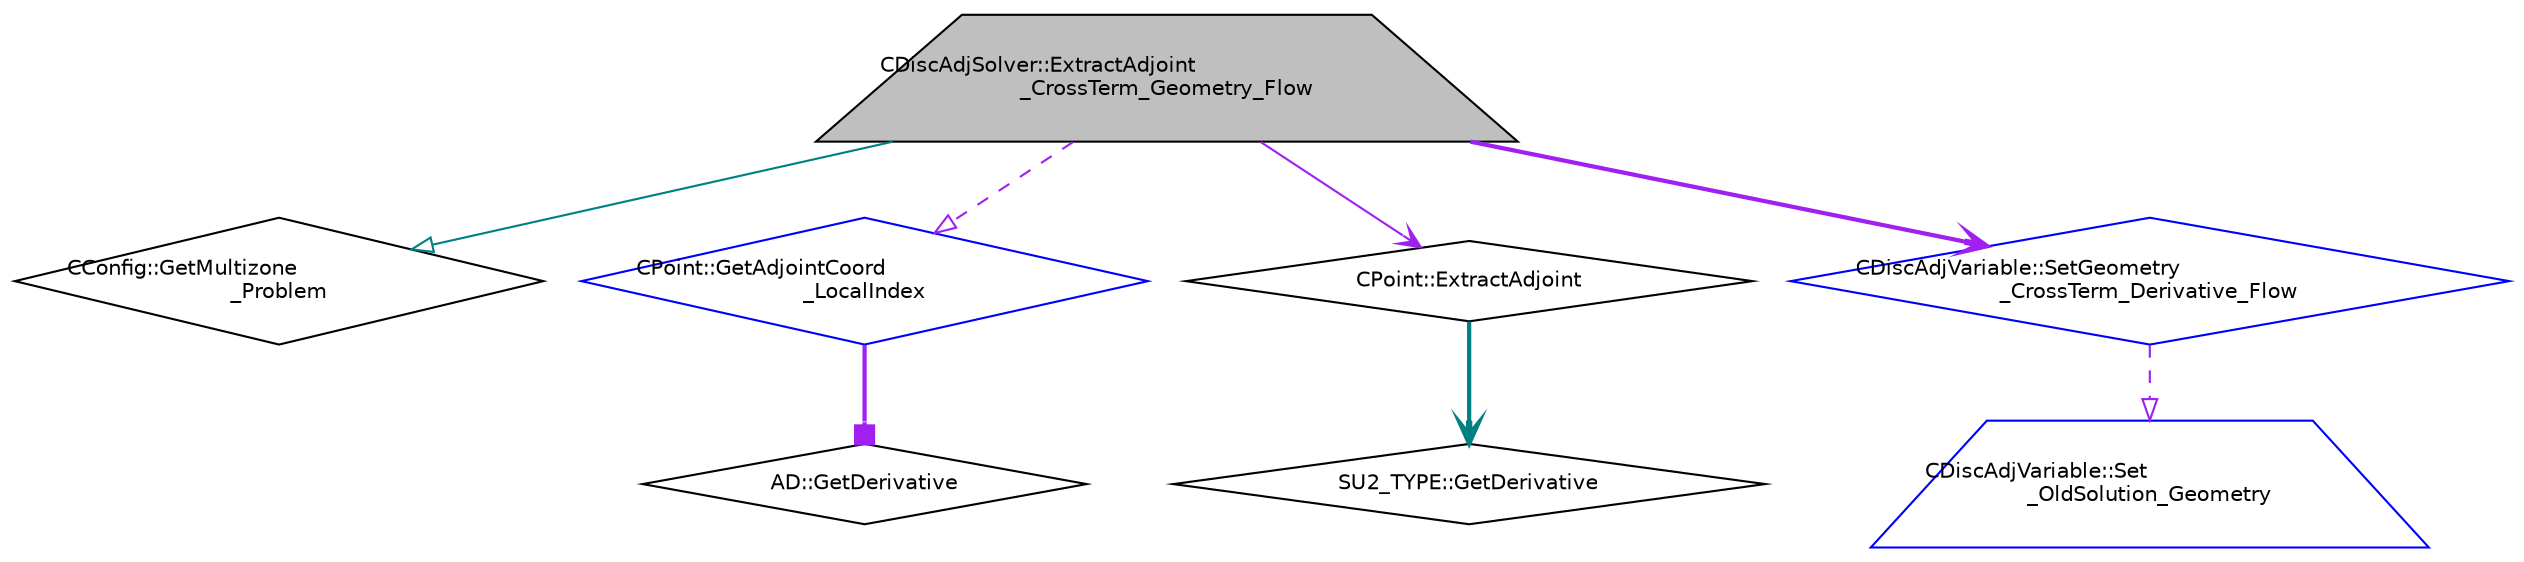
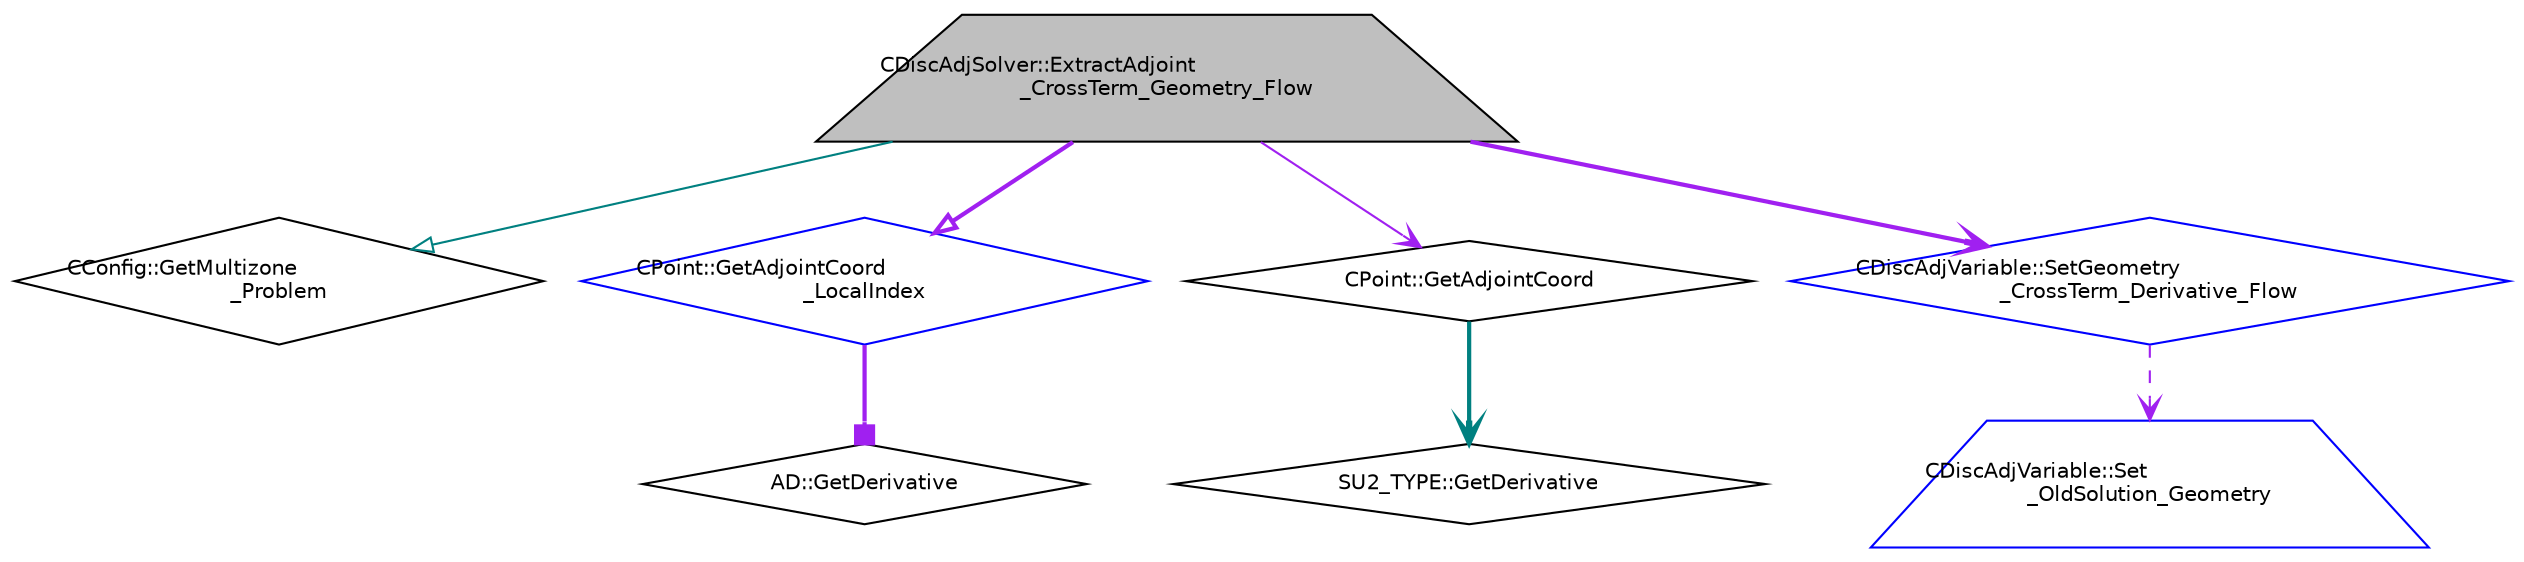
edge "CDiscAdjSolver::ExtractAdjoint _CrossTerm_Geometry_Flow" -> "CPoint::GetAdjointCoord _LocalIndex": style dashed -> bold
node "CPoint::ExtractAdjoint": label "CPoint::ExtractAdjoint" -> "CPoint::GetAdjointCoord"
edge "CDiscAdjVariable::SetGeometry _CrossTerm_Derivative_Flow" -> "CDiscAdjVariable::Set _OldSolution_Geometry": arrowhead onormal -> vee
